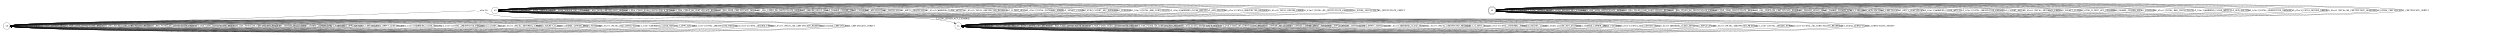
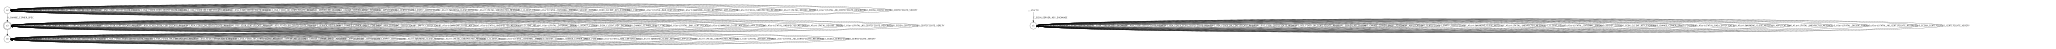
edge "s2" -> "s3": added, label "O_CHANGE_CIPHER_SPEC"
edge "__start0" -> "s0": now "s3" -> "s0"
